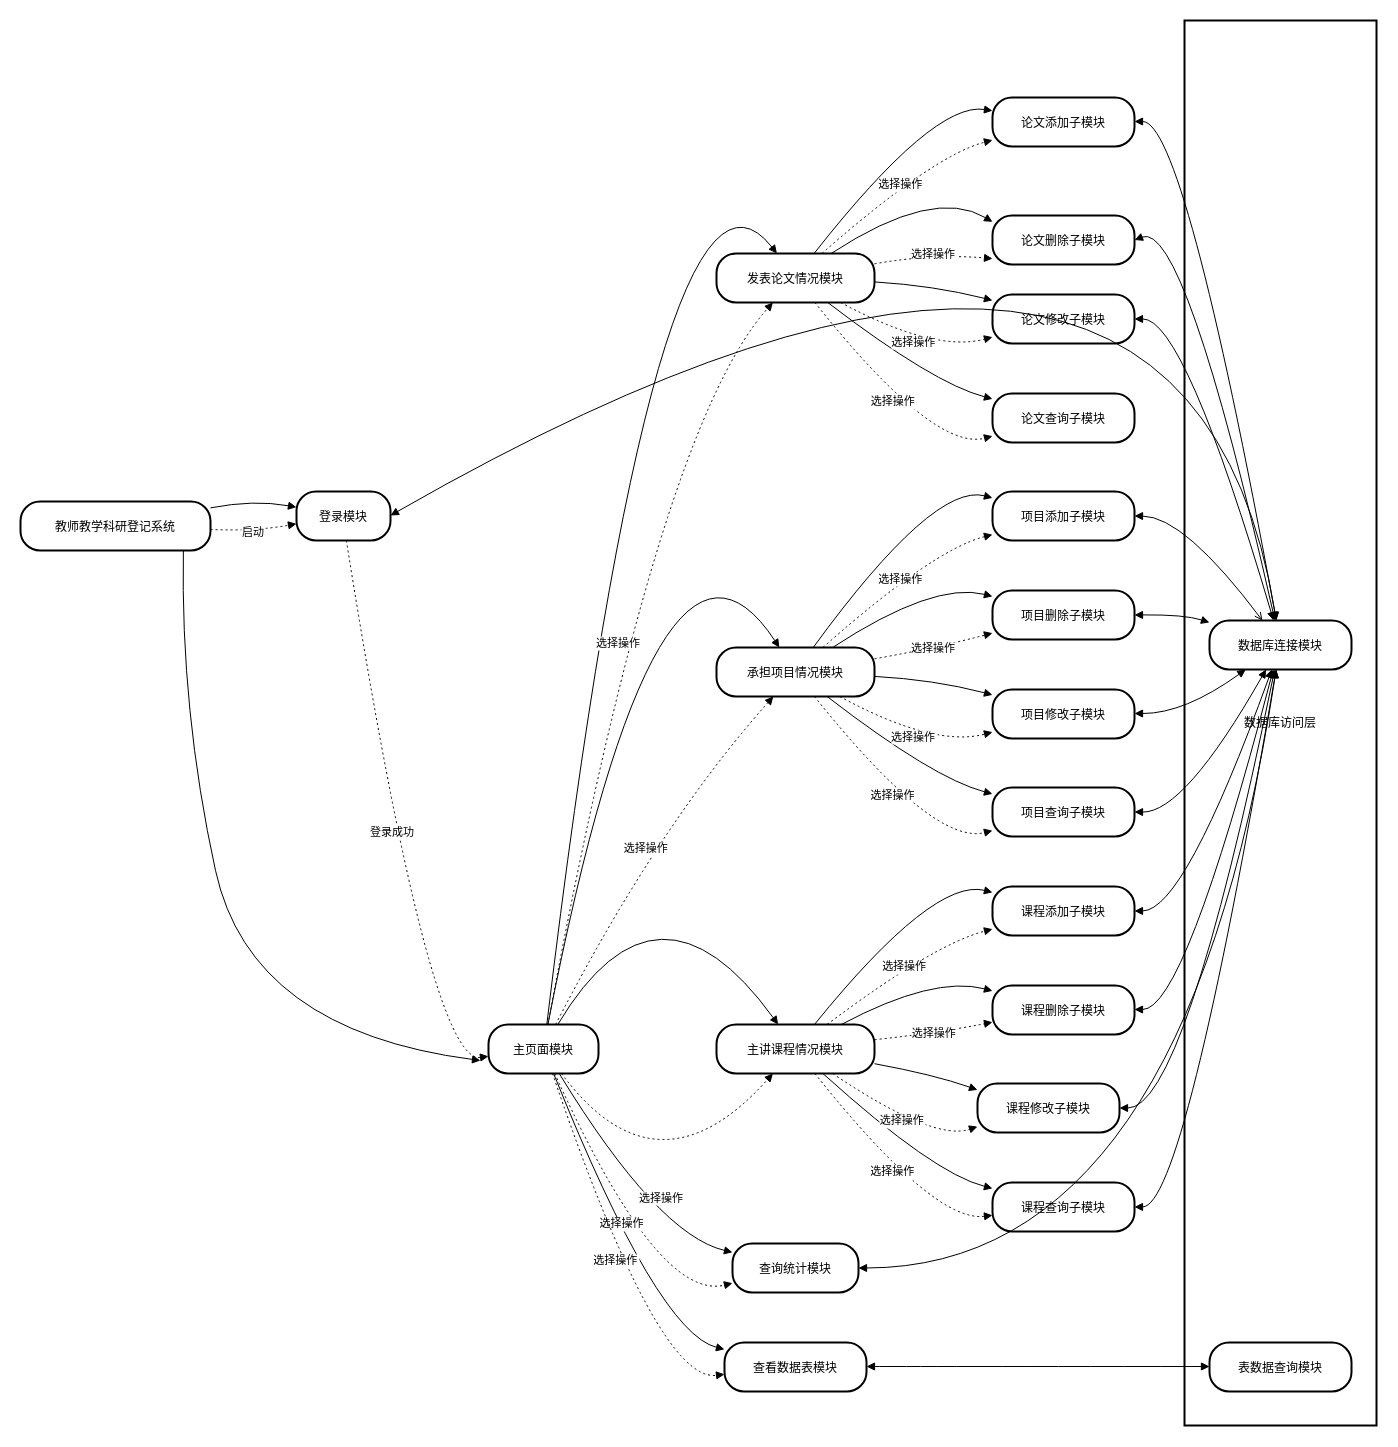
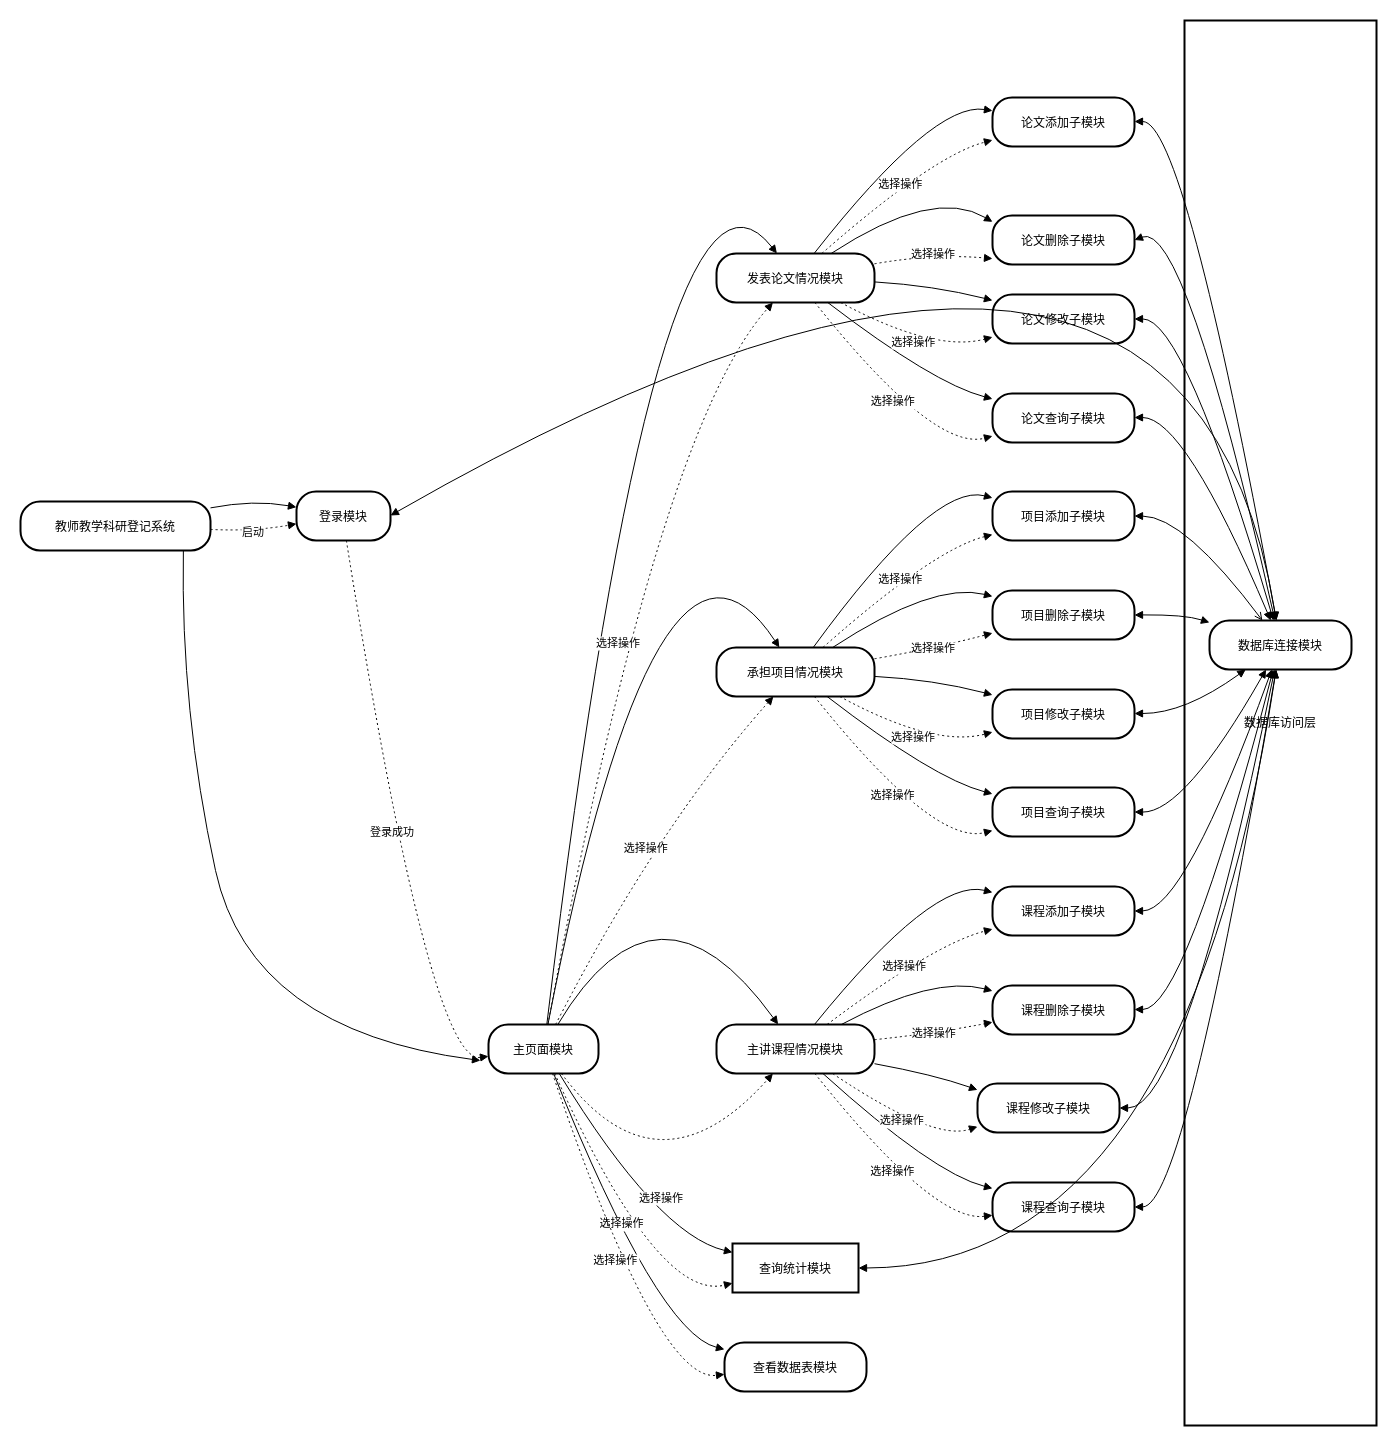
edge "论文查询子模块" -- "数据库连接模块": added
node "查询统计模块": shape rounded rectangle -> rectangle
edge "查看数据表模块" -- "表数据查询模块": removed
node "表数据查询模块": removed
